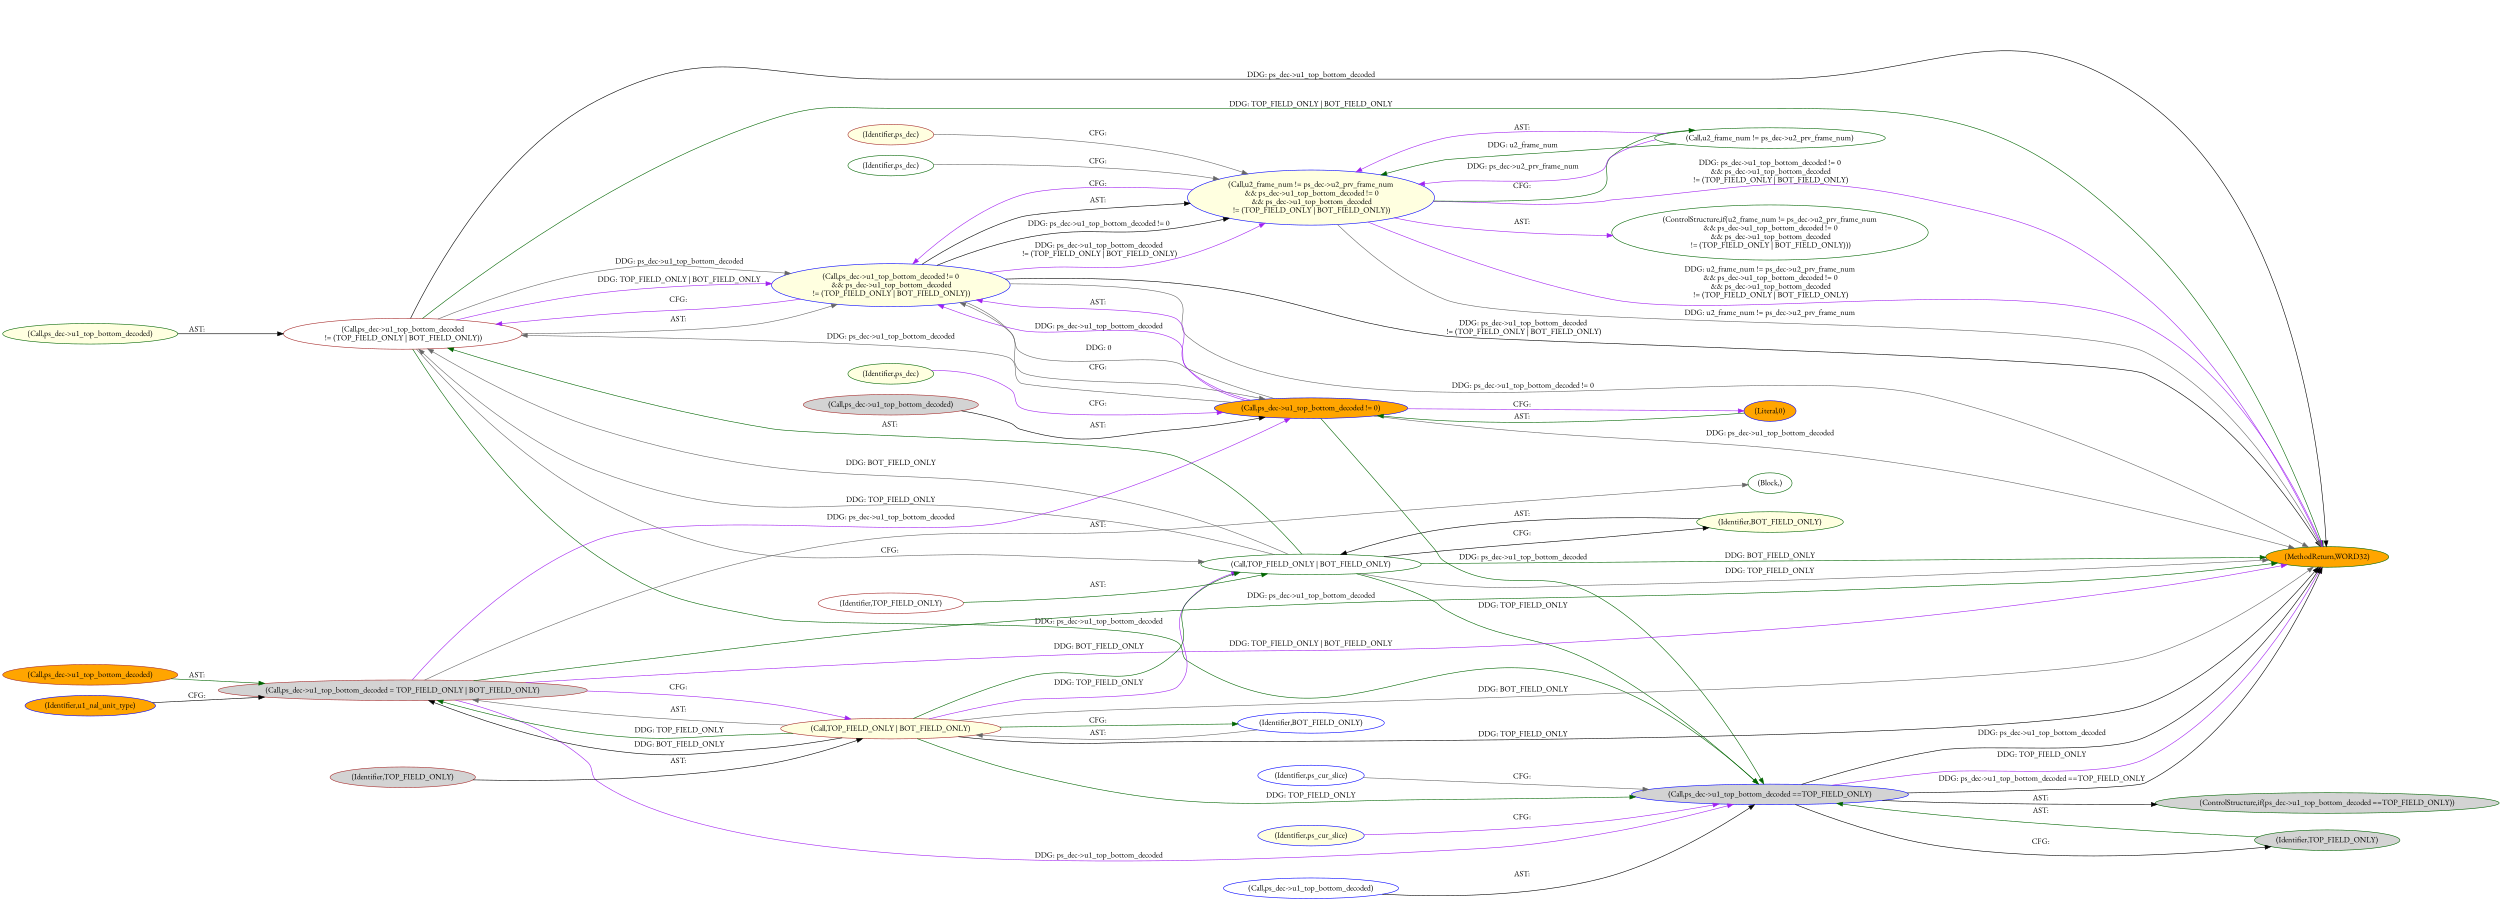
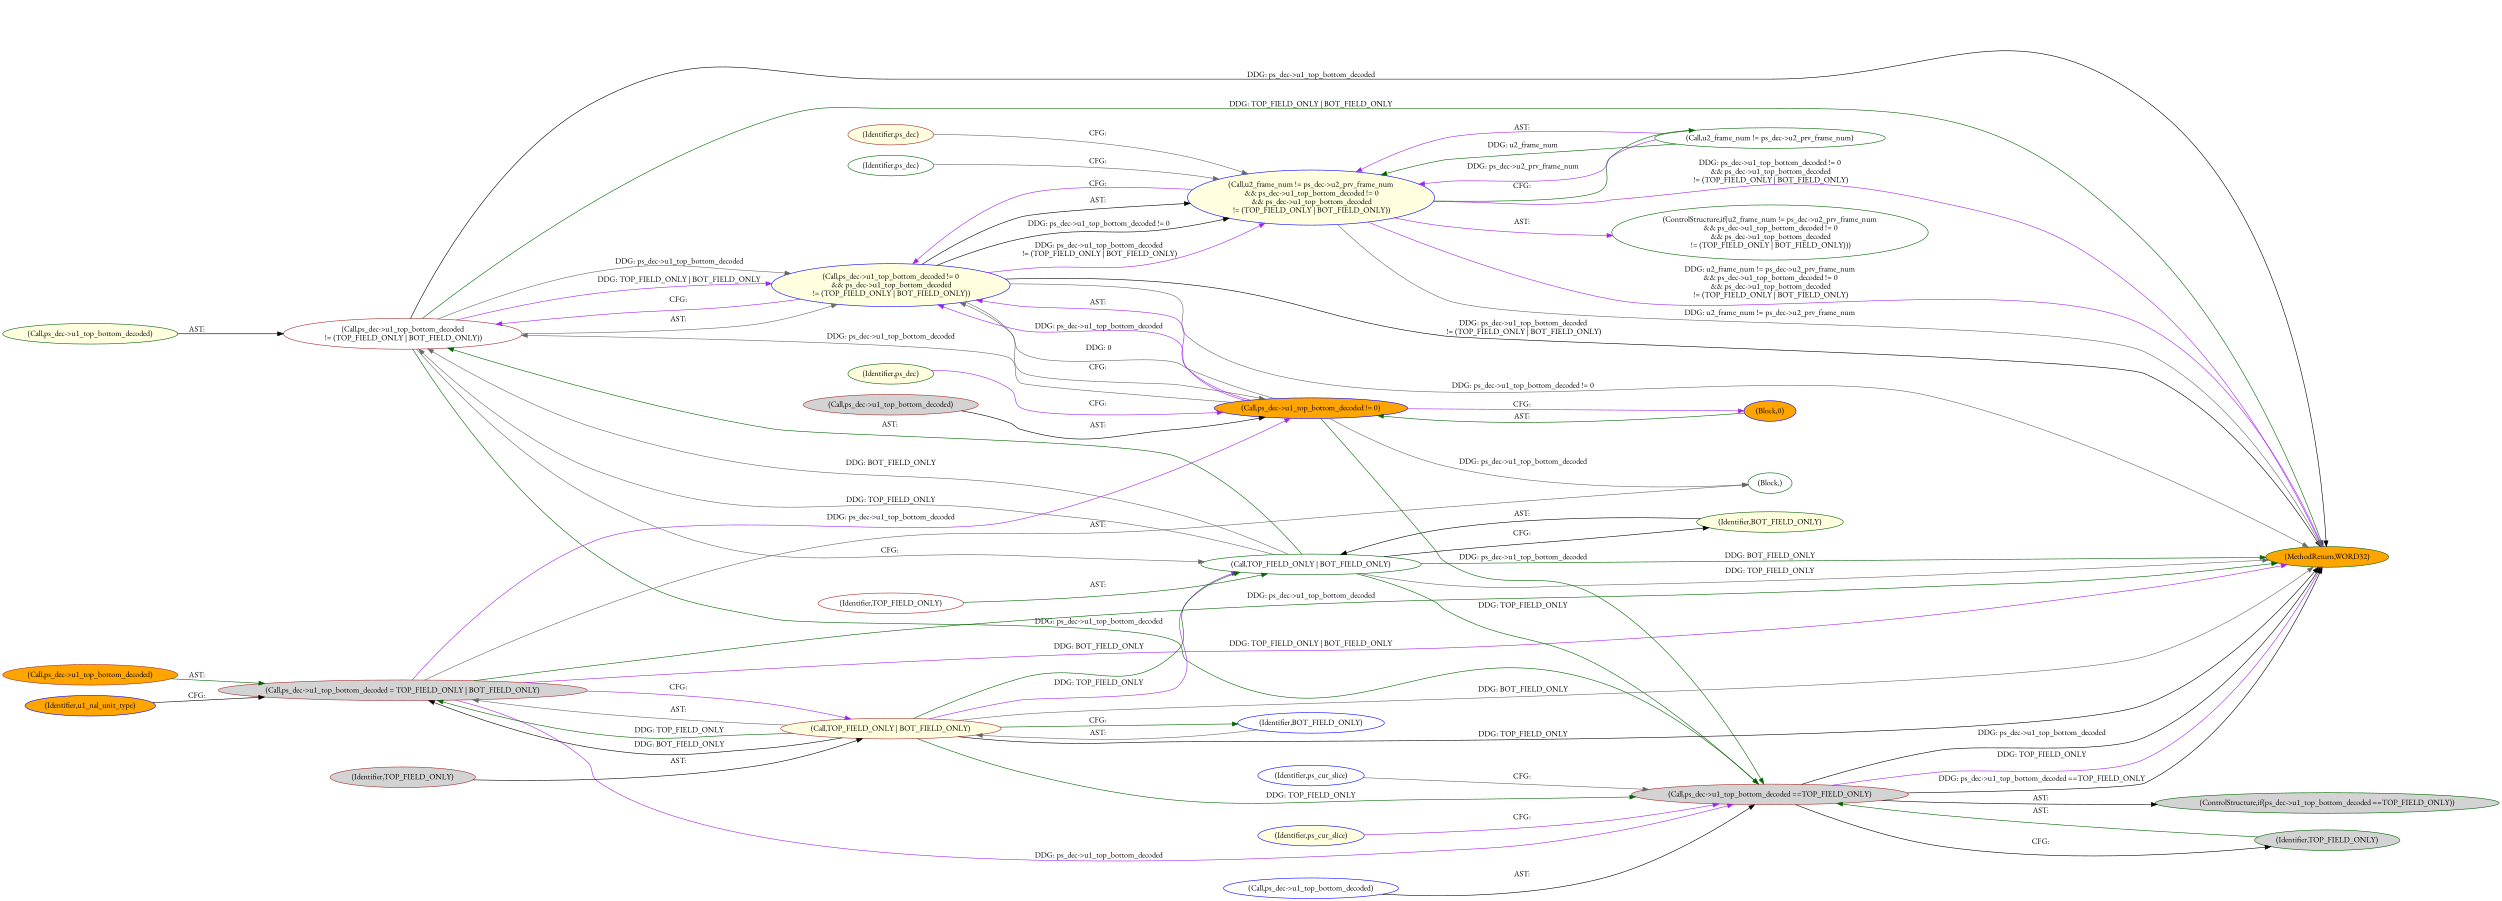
node "(Literal,0)": label "(Literal,0)" -> "(Block,0)"
edge "(Call,ps_dec->u1_top_bottom_decoded != 0)" -> "(MethodReturn,WORD32)": now "(Call,ps_dec->u1_top_bottom_decoded != 0)" -> "(Block,)"
node "(Call,ps_dec->u1_top_bottom_decoded ==TOP_FIELD_ONLY)": color blue -> brown
